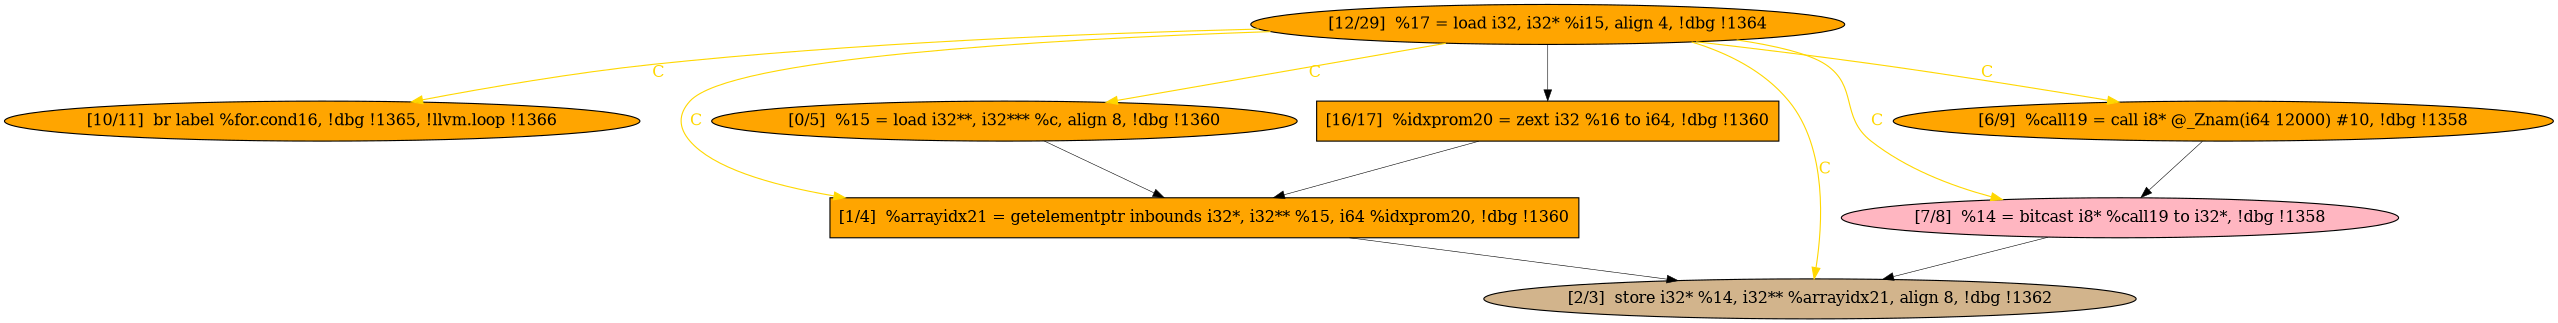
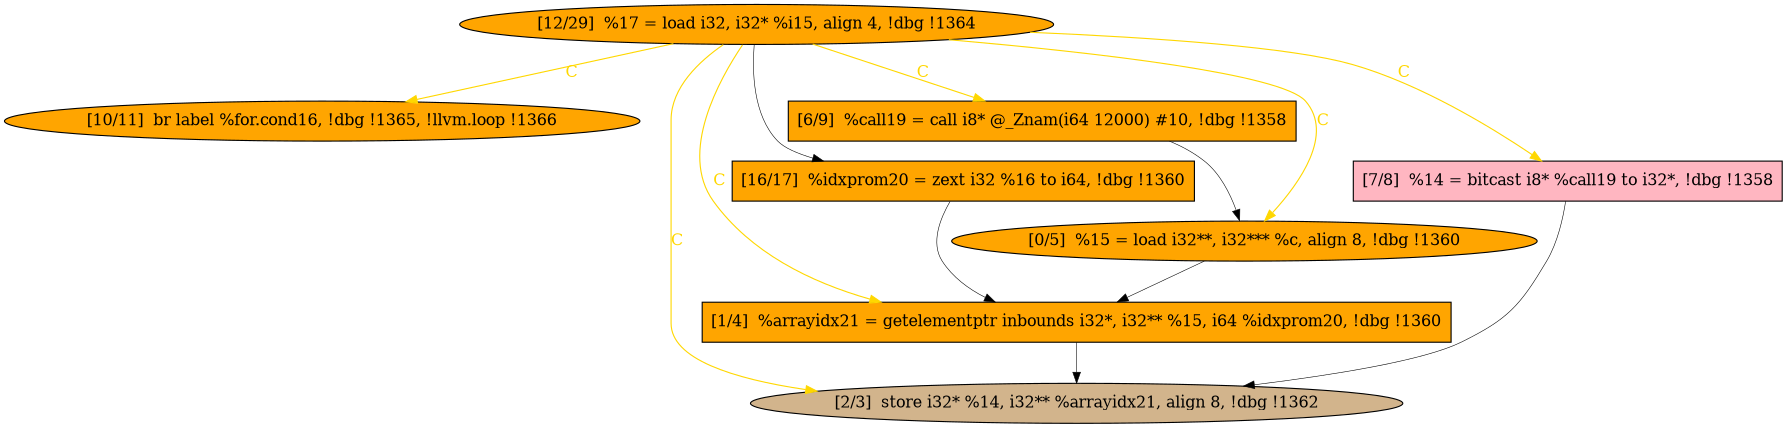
node "[6/9]  %call19 = call i8* @_Znam(i64 12000) #10, !dbg !1358": shape ellipse -> box
edge "[6/9]  %call19 = call i8* @_Znam(i64 12000) #10, !dbg !1358" -> "[7/8]  %14 = bitcast i8* %call19 to i32*, !dbg !1358": now "[6/9]  %call19 = call i8* @_Znam(i64 12000) #10, !dbg !1358" -> "[0/5]  %15 = load i32**, i32*** %c, align 8, !dbg !1360"
node "[7/8]  %14 = bitcast i8* %call19 to i32*, !dbg !1358": shape ellipse -> box
